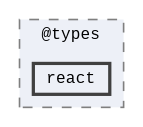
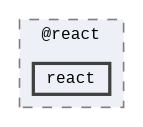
cluster "@types": label "@types" -> "@react"
